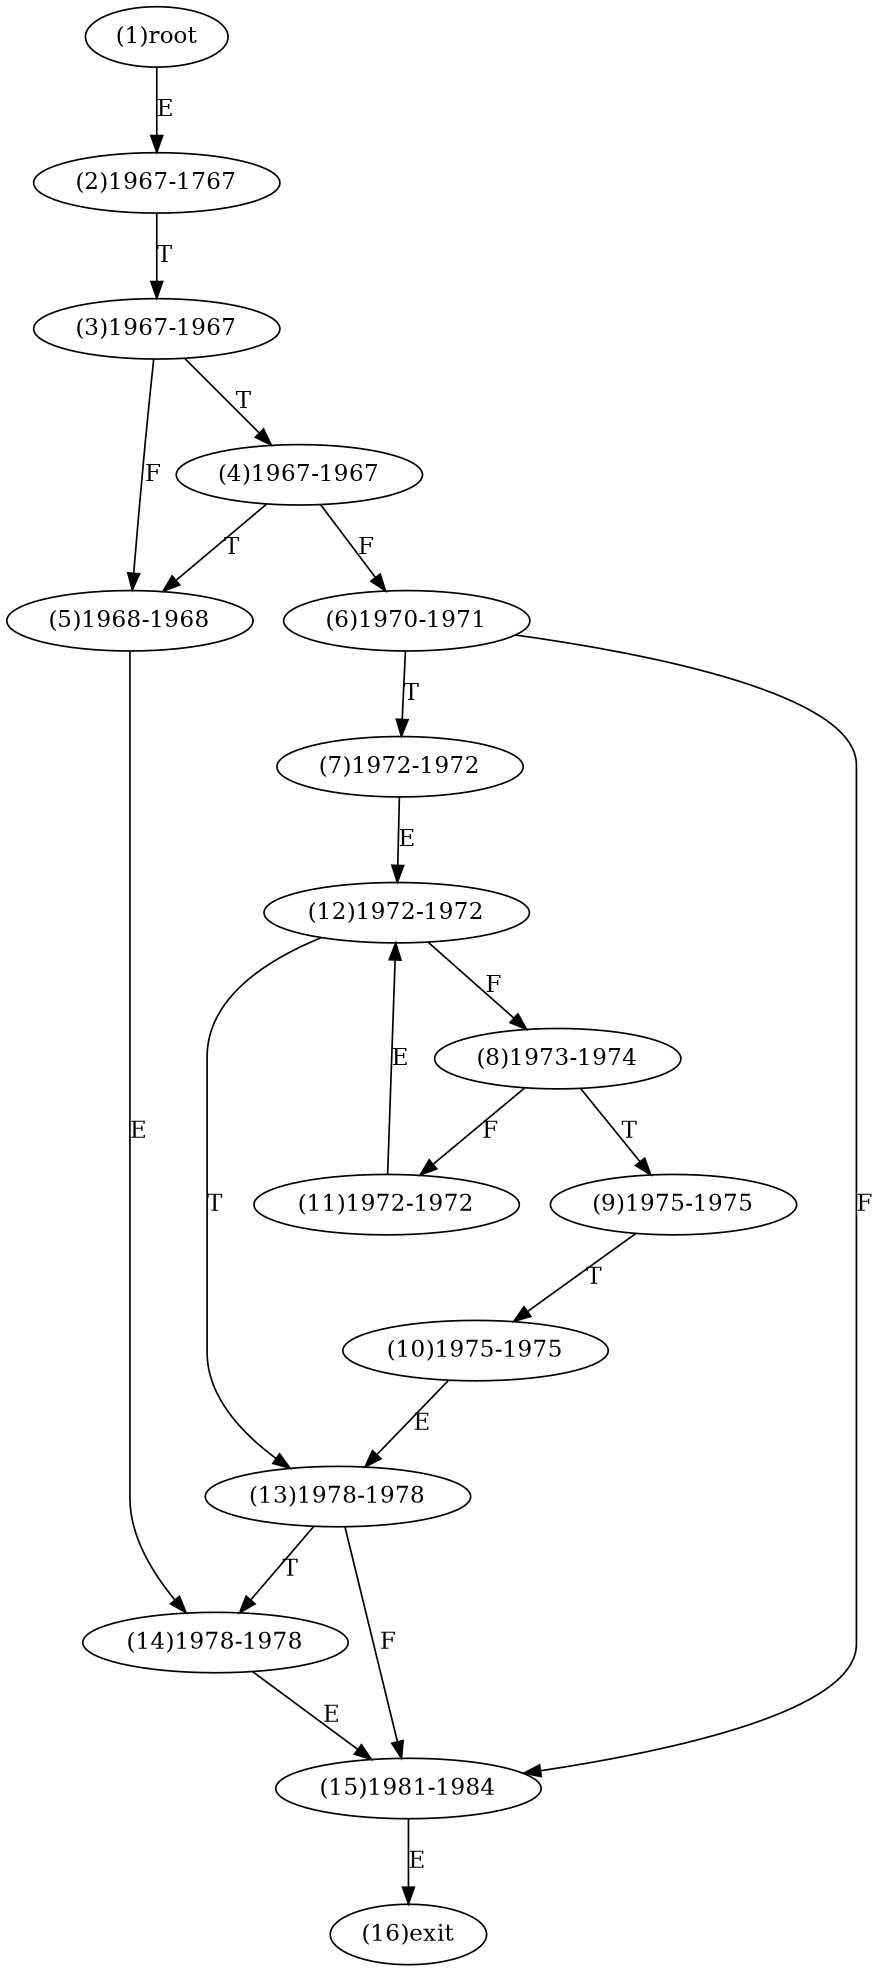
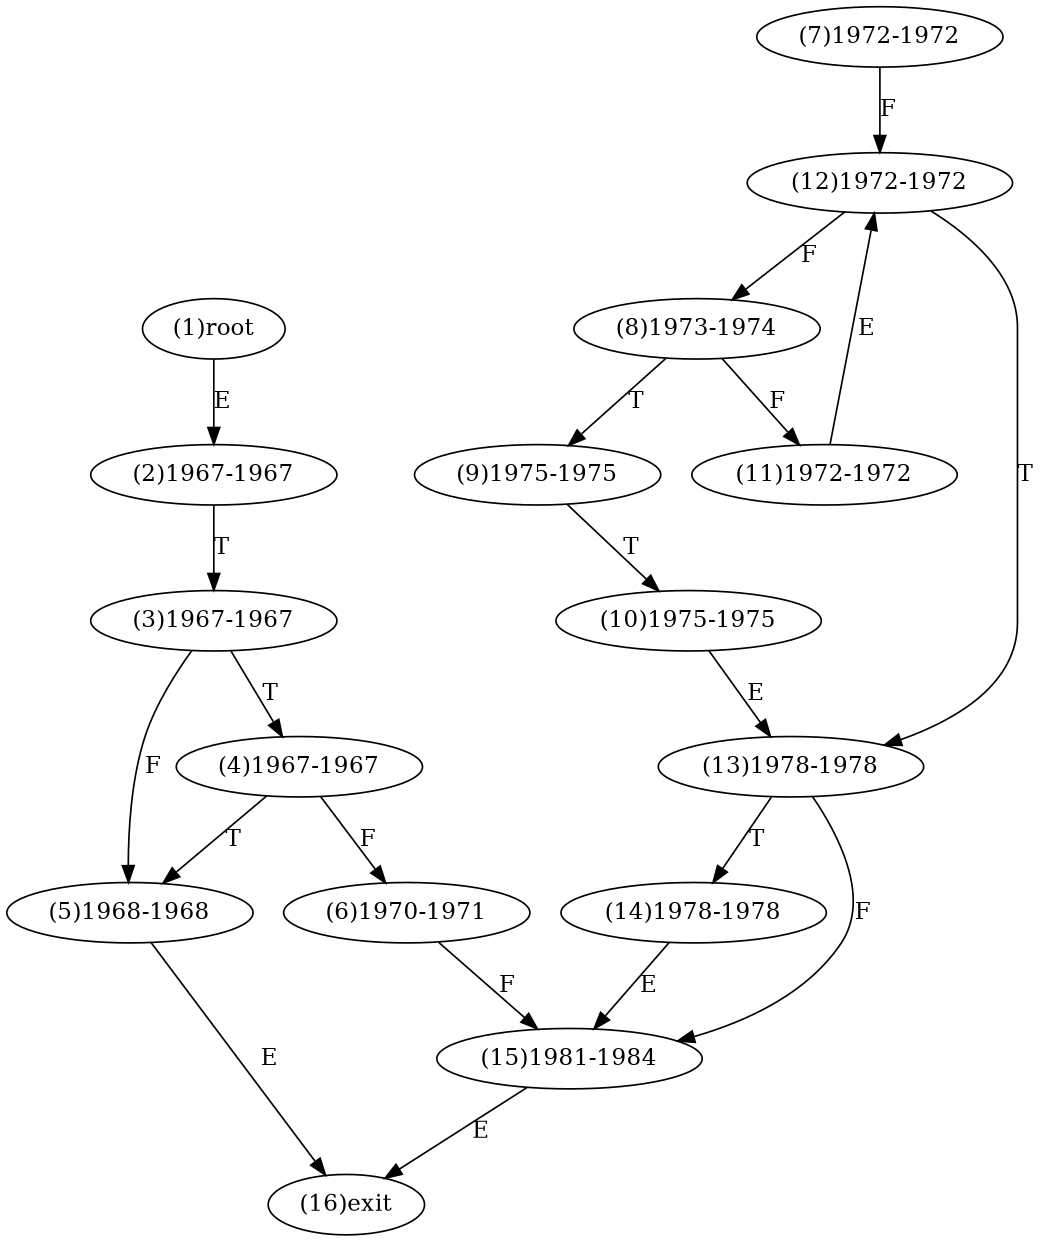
node "(2)1967-1767": label "(2)1967-1767" -> "(2)1967-1967"
edge "(6)1970-1971" -> "(7)1972-1972": removed, label "T"
edge "(7)1972-1972" -> "(12)1972-1972": label "E" -> "F"
edge "(5)1968-1968" -> "(14)1978-1978": now "(5)1968-1968" -> "(16)exit"
